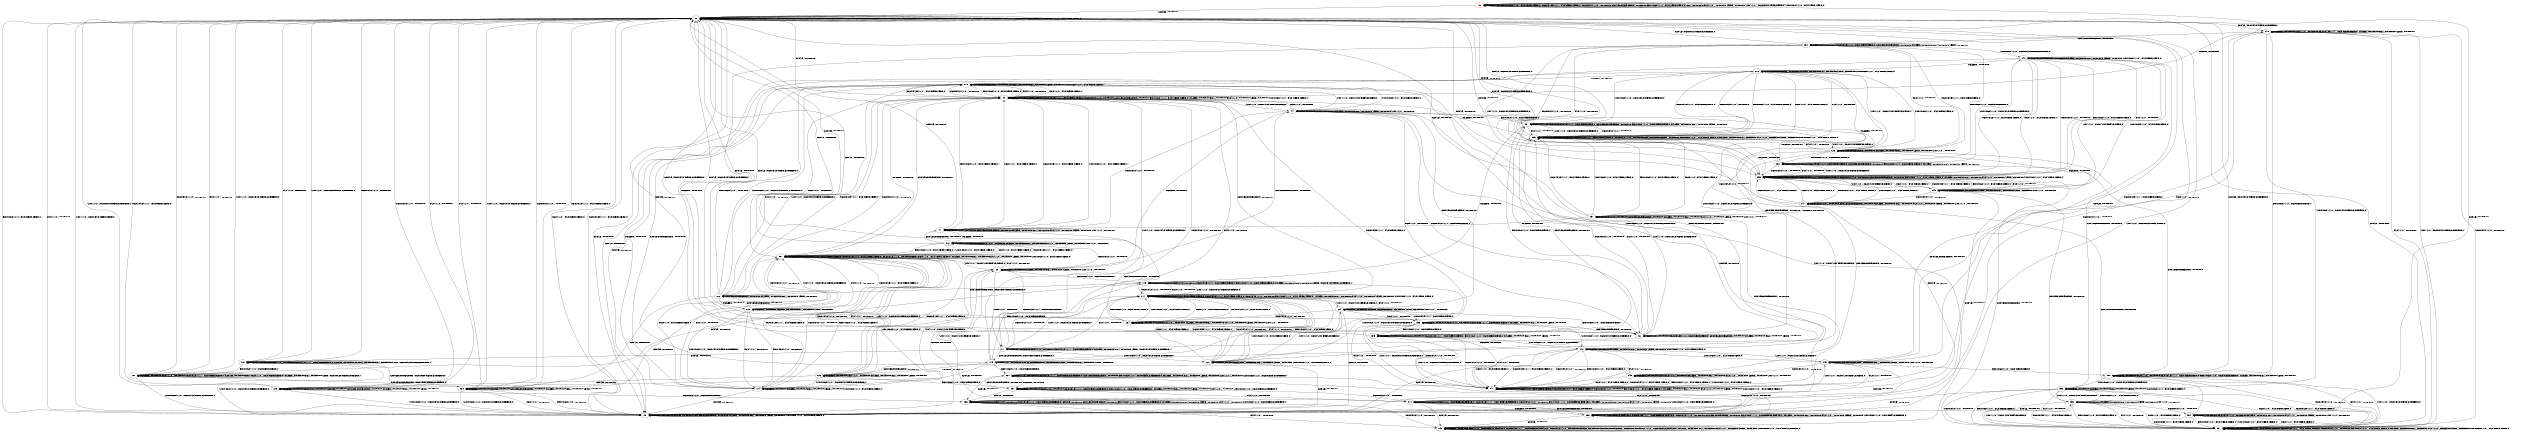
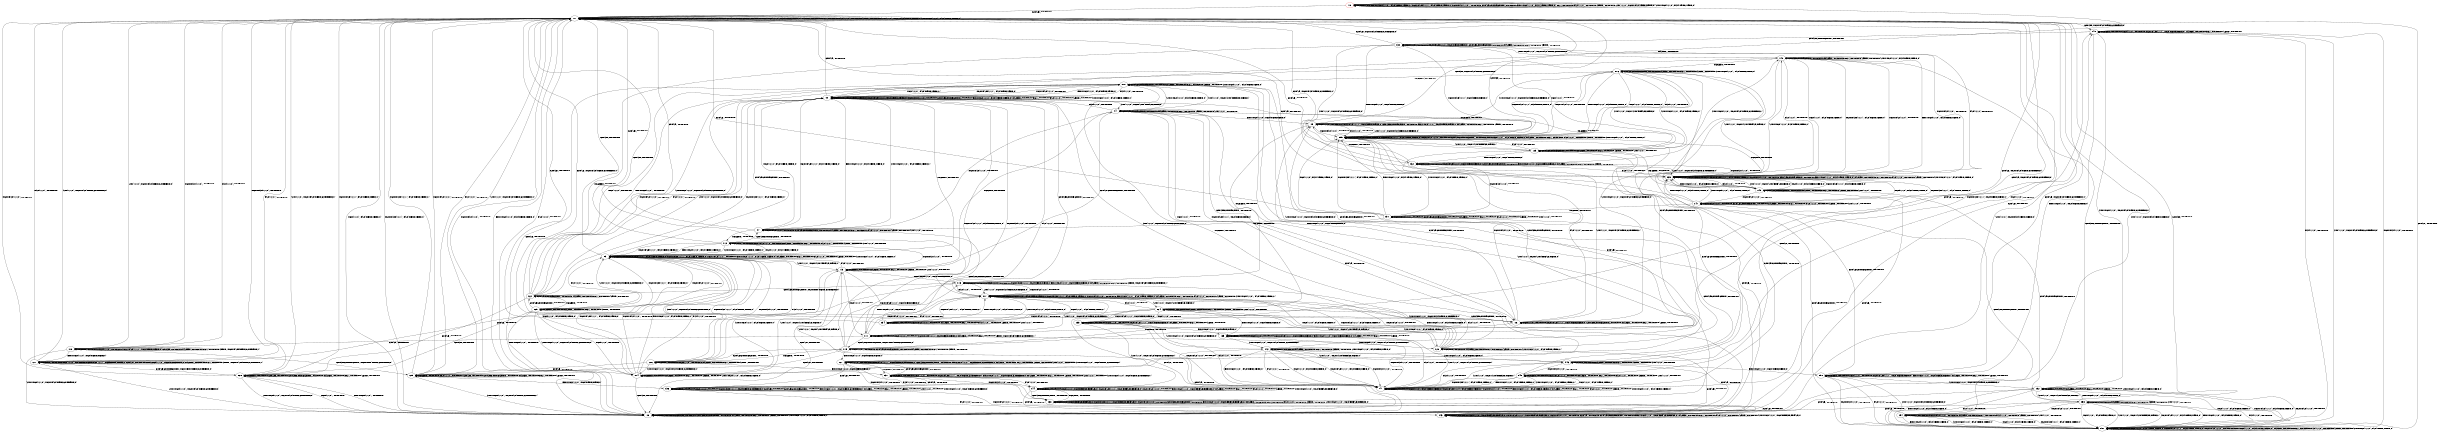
edge "s33" -> "s6": now "s24" -> "s6"
